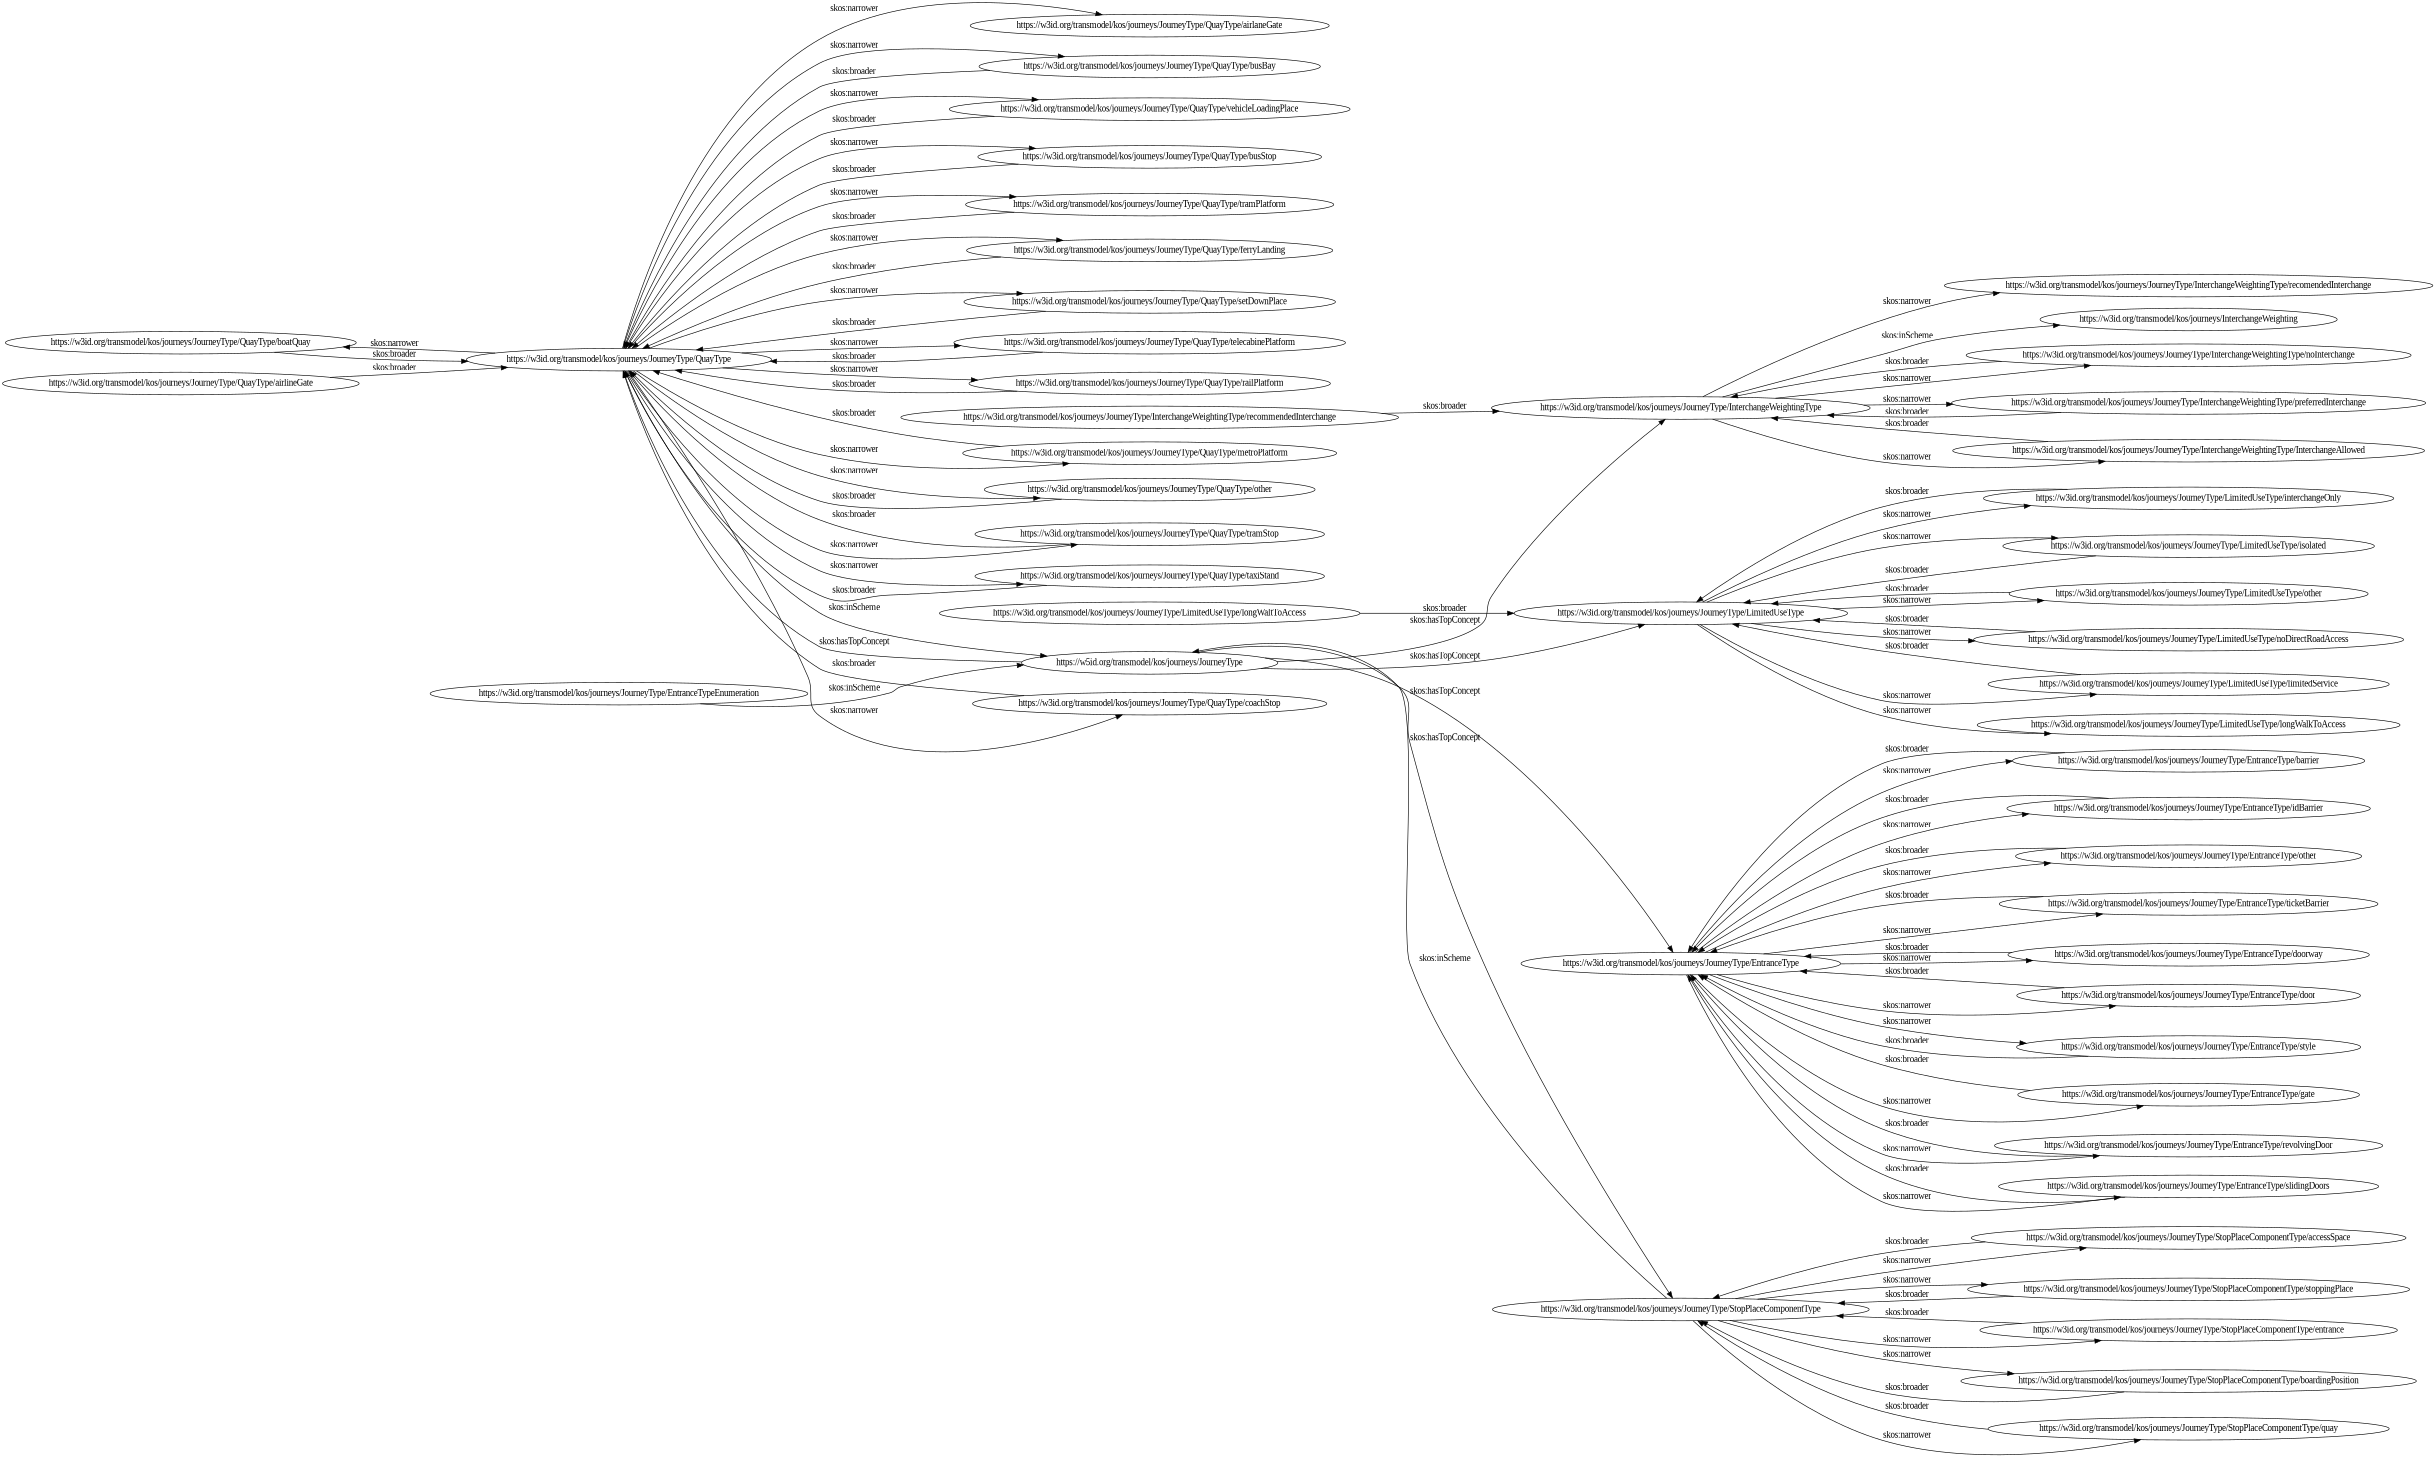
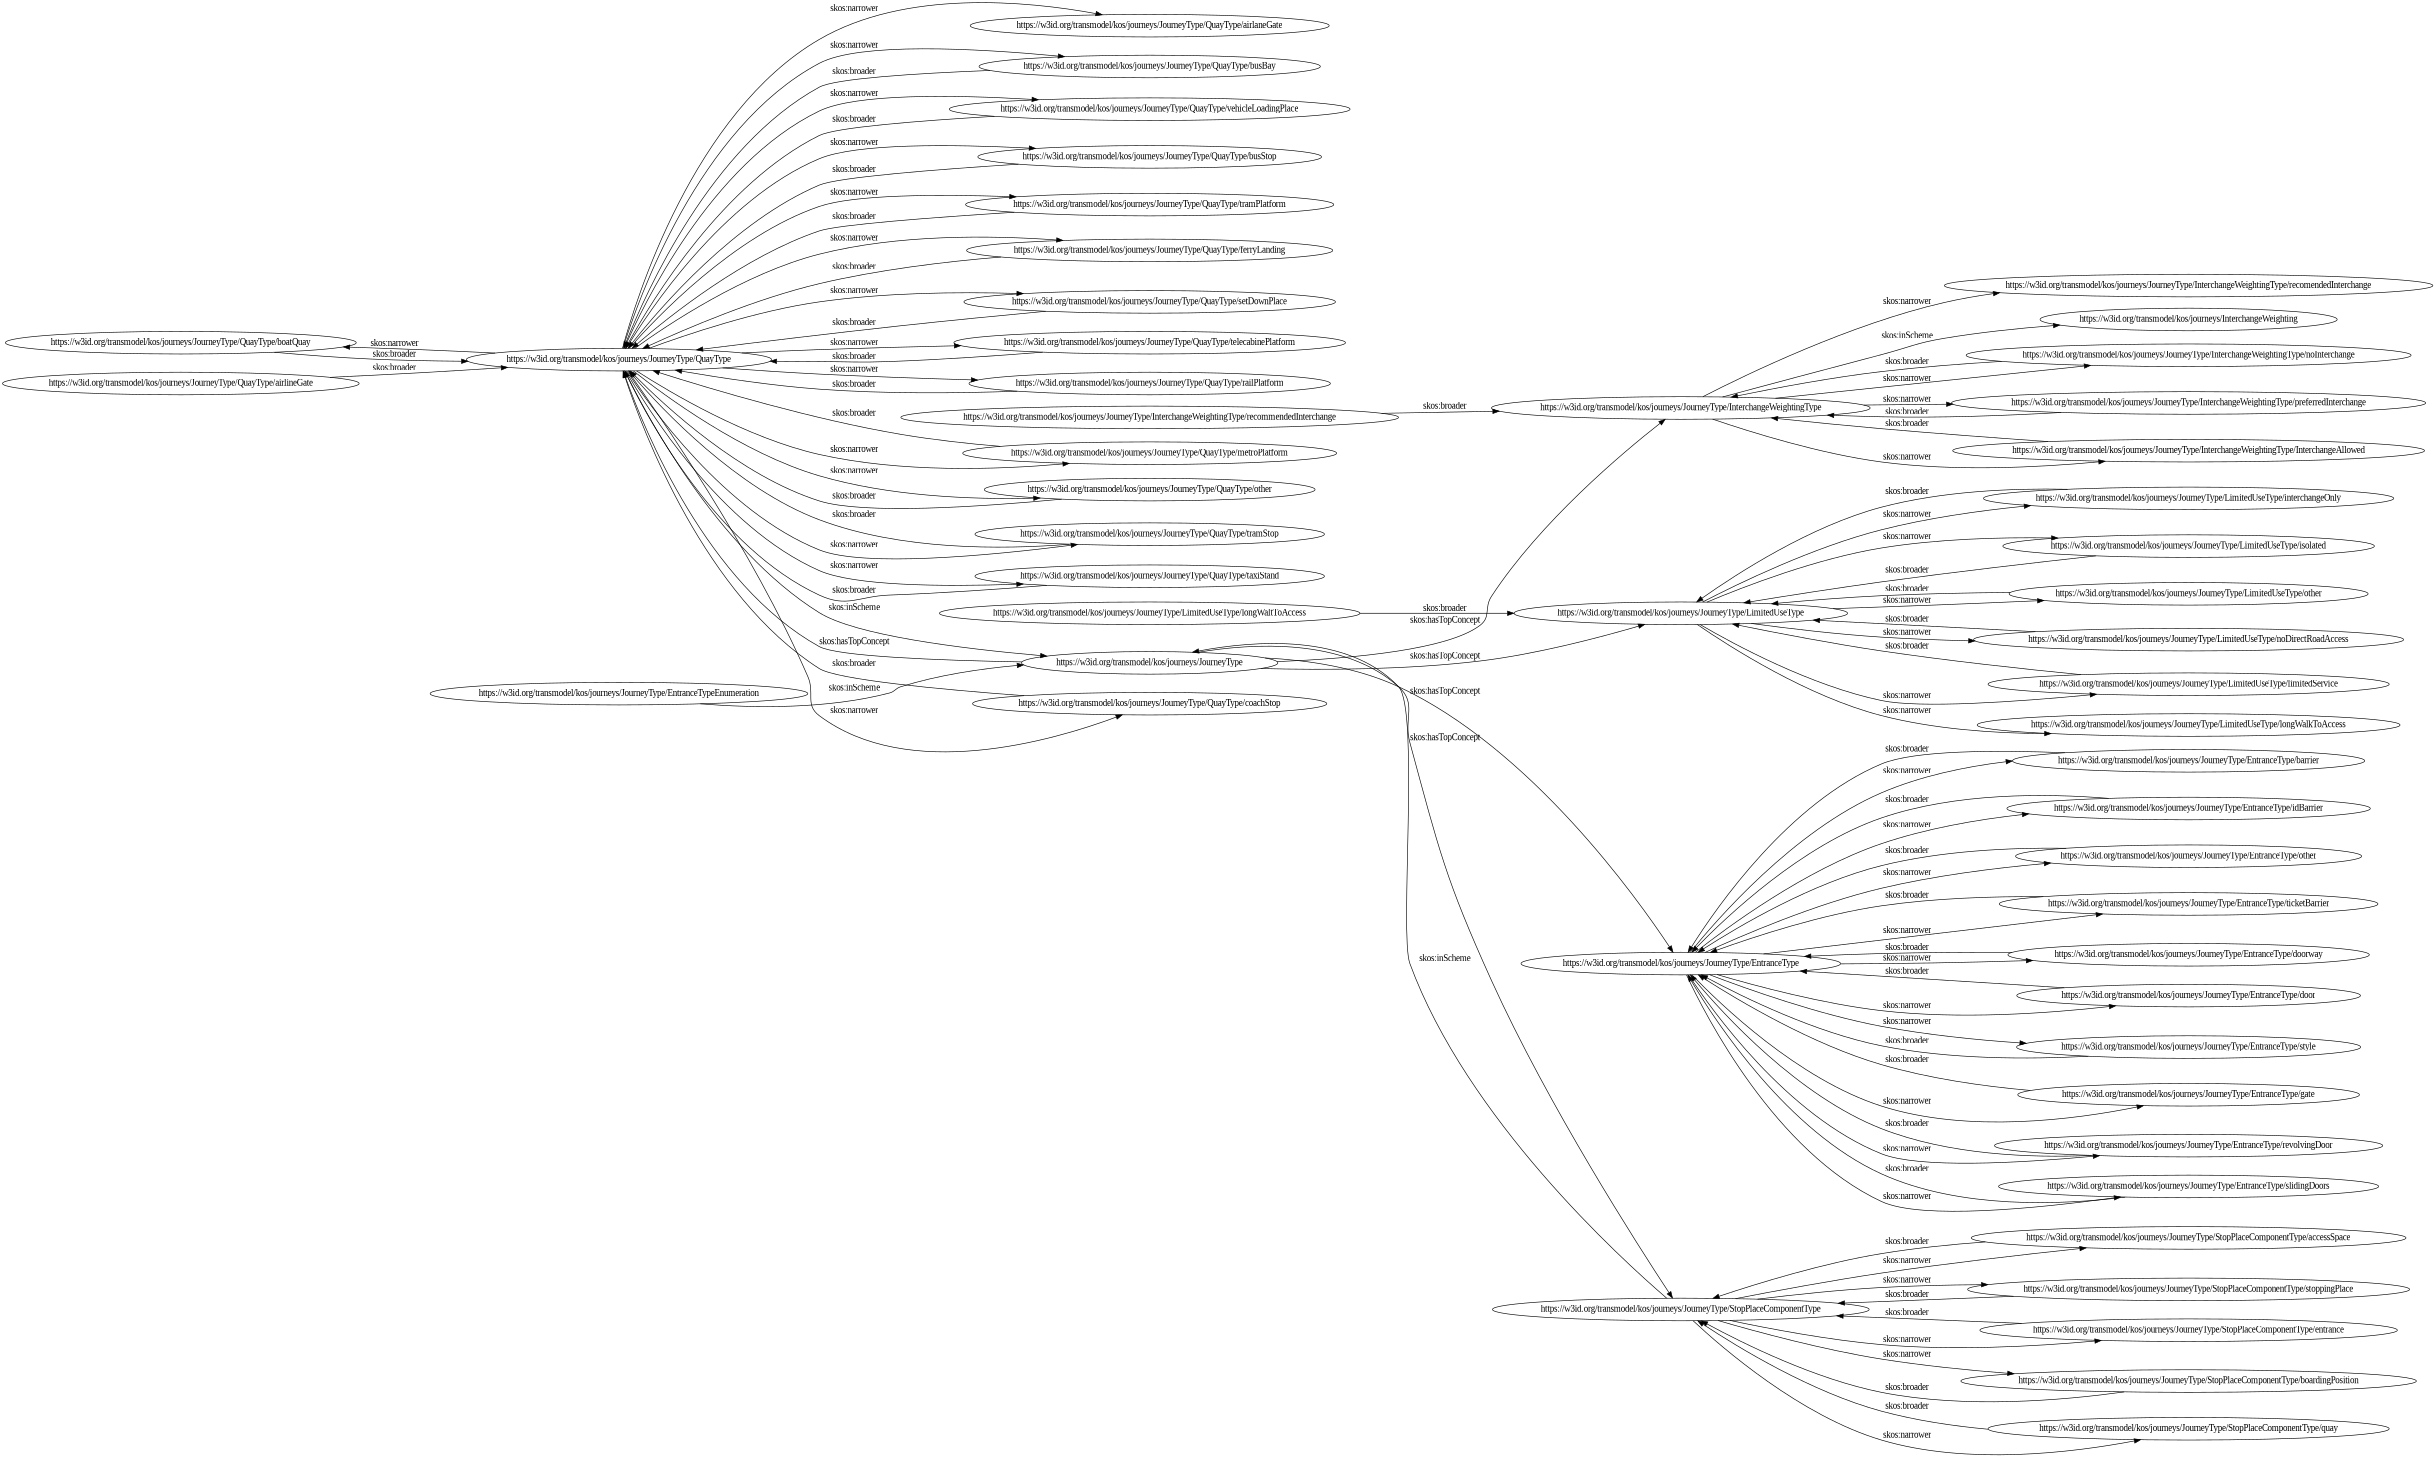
node "https://w5id.org/transmodel/kos/journeys/JourneyType": label "https://w5id.org/transmodel/kos/journeys/JourneyType" -> "https://w3id.org/transmodel/kos/journeys/JourneyType"
